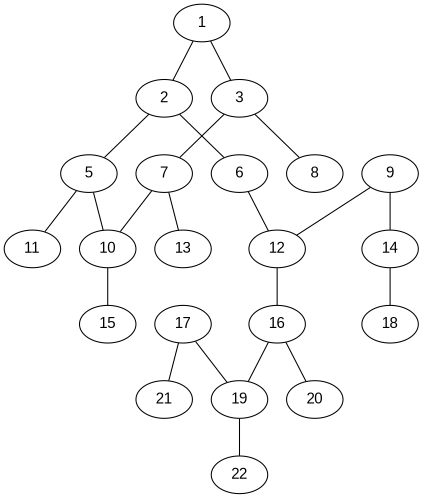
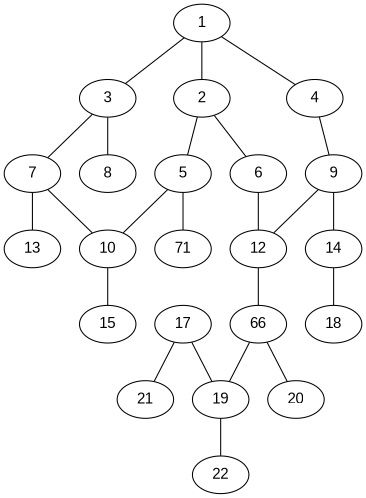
node "4": added
node "11": label "11" -> "71"
node "16": label "16" -> "66"
